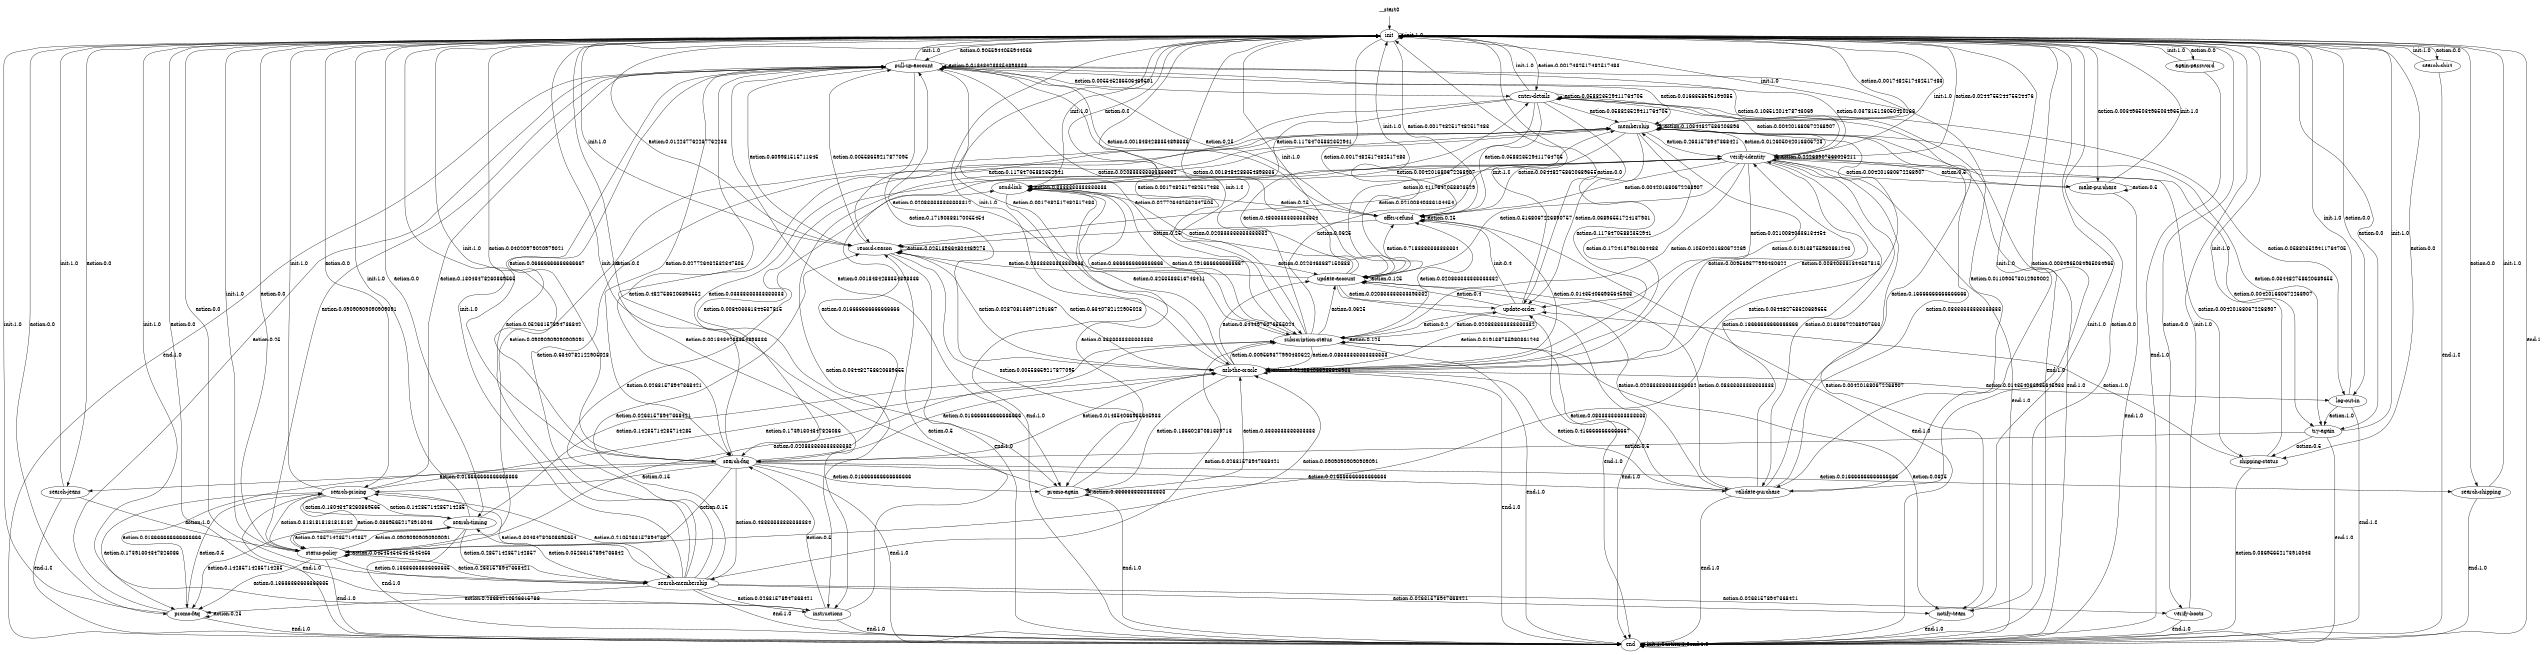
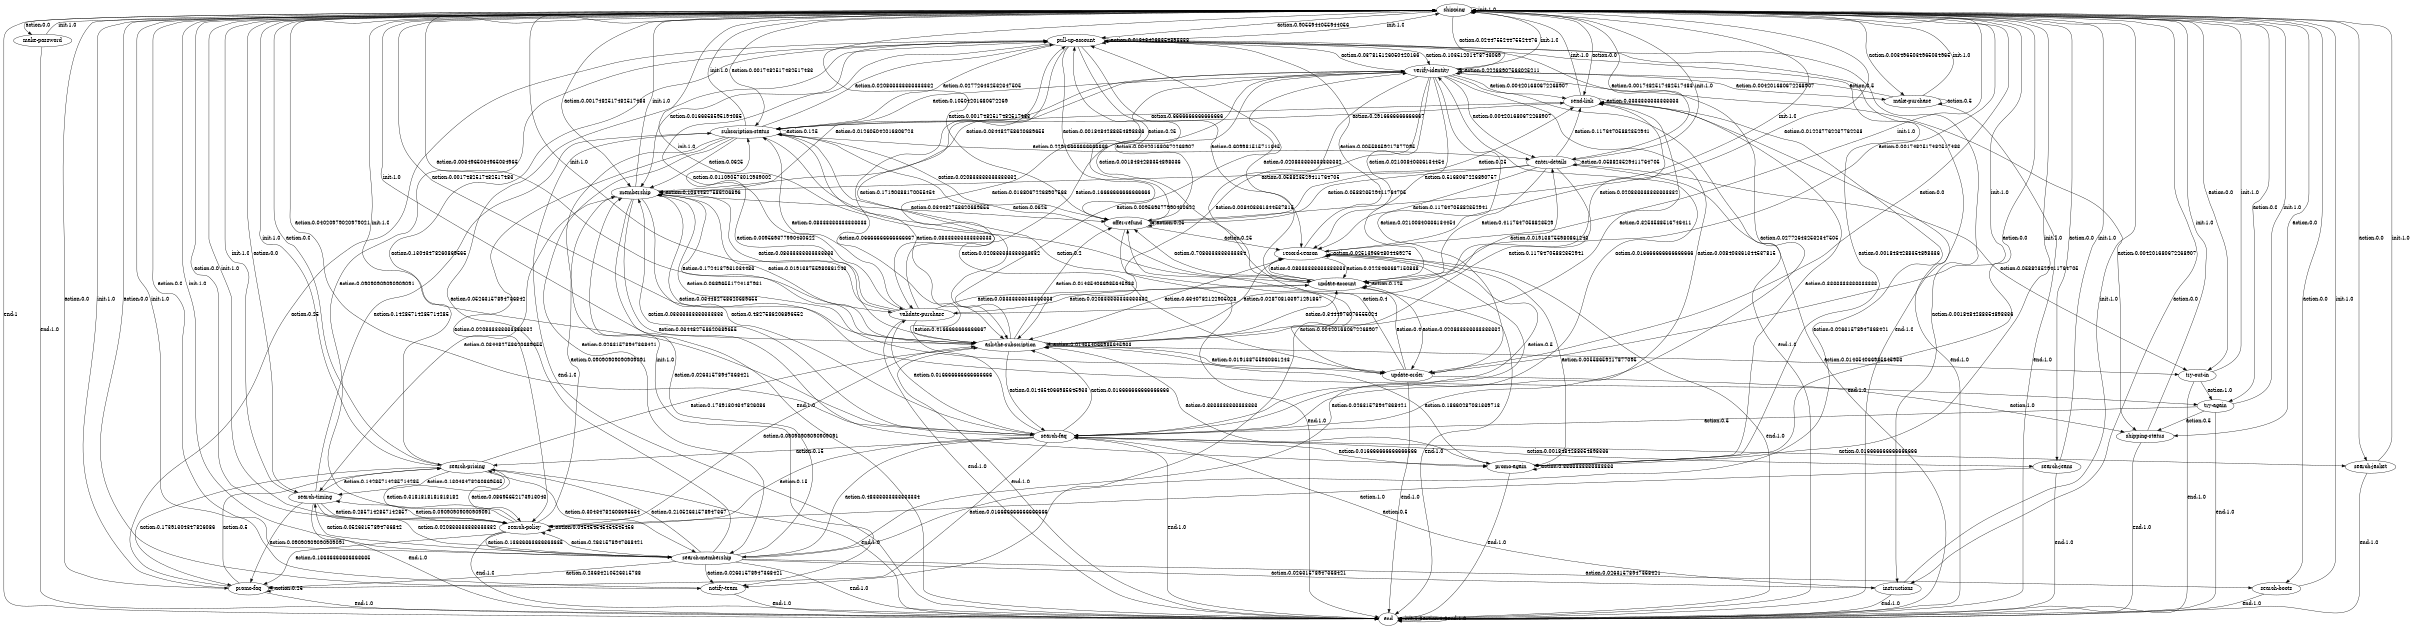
node "__start0": removed
node "init": label "init" -> "shipping"
node "again-password": label "again-password" -> "make-password"
node "search-shirt": removed
edge "pull-up-account" -> "enter-details": removed, label "action:0.005545286506469501"
edge "membership" -> "verify-identity": label "action:0.2631578947368421" -> "action:0.034482758620689655"
edge "membership" -> "instructions": now "membership" -> "search-timing"
edge "verify-identity" -> "try-again": removed, label "action:0.004201680672268907"
edge "send-link" -> "offer-refund": reversed
edge "subscription-status" -> "pull-up-account": label "action:0.020833333333333312" -> "action:0.020833333333333332"
edge "subscription-status" -> "enter-details": label "action:0.48333333333333334" -> "action:0.22916666666666666"
edge "update-account" -> "offer-refund": label "action:0.7183333333333334" -> "action:0.7083333333333334"
edge "update-order" -> "offer-refund": label "init:0.4" -> "action:0.4"
edge "update-account" -> "update-order": label "action:0.020833333333393332" -> "action:0.020833333333333332"
edge "validate-purchase" -> "enter-details": label "action:0.16666666666666666" -> "action:0.019138755980861243"
edge "shipping-status" -> "update-order": reversed
edge "search-membership" -> "membership": label "action:0.6340782122905028" -> "action:0.02631578947368421"
node "ask-the-oracle": label "ask-the-oracle" -> "ask-the-subscription"
node "log-out-in": label "log-out-in" -> "try-out-in"
edge "instructions" -> "record-reason": now "search-faq" -> "record-reason"
edge "search-faq" -> "search-jeans": label "action:0.016666666666666666" -> "action:0.0018484288354898336"
edge "subscription-status" -> "notify-team": label "action:0.0625" -> "init:1.0"
node "search-shipping": label "search-shipping" -> "search-jacket"
edge "search-membership" -> "subscription-status": reversed
node "status-policy": label "status-policy" -> "search-policy"
edge "search-timing" -> "search-membership": label "action:0.2857142857142857" -> "action:0.020833333333333332"
edge "shipping-status" -> "end": label "action:0.08695652173913043" -> "end:1.0"
edge "search-timing" -> "promo-faq": label "action:0.14285714285714285" -> "action:0.09090909090909091"
node "verify-boots": label "verify-boots" -> "search-boots"
